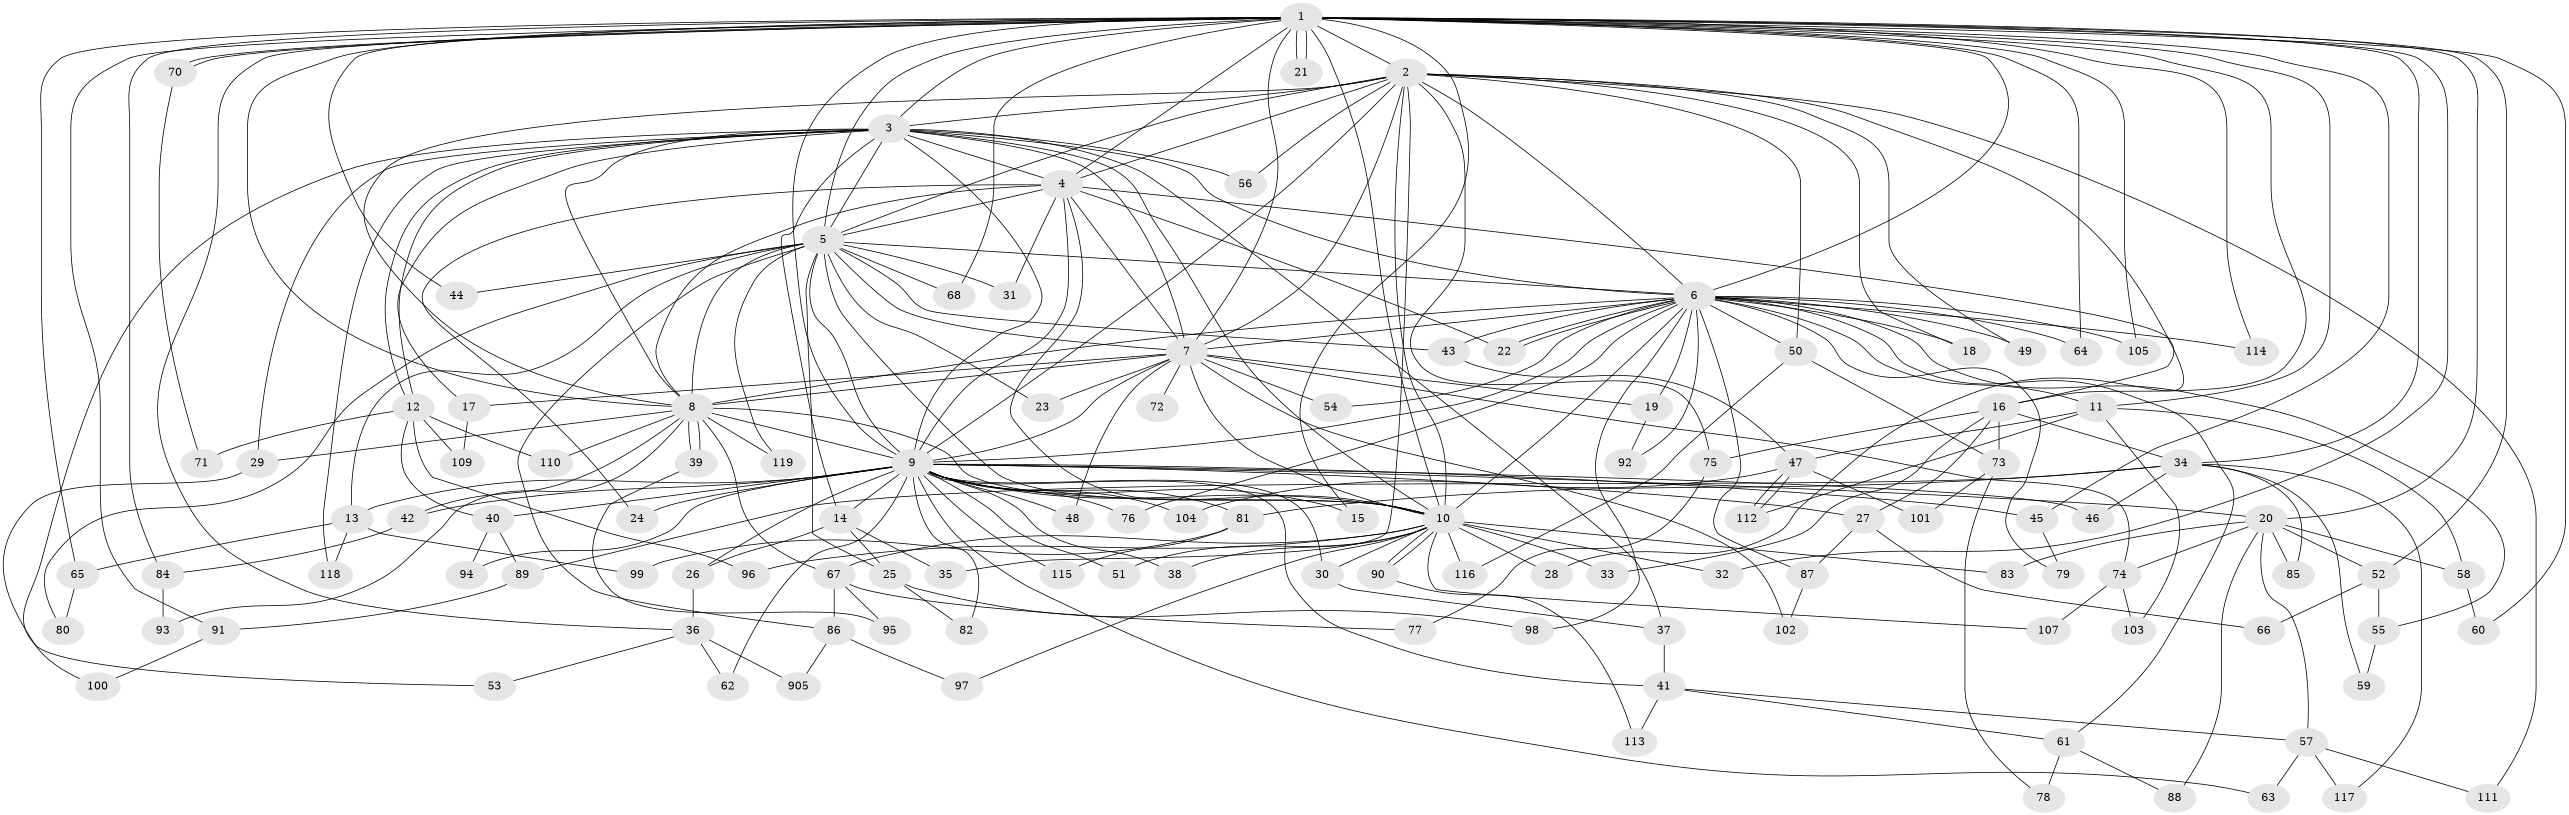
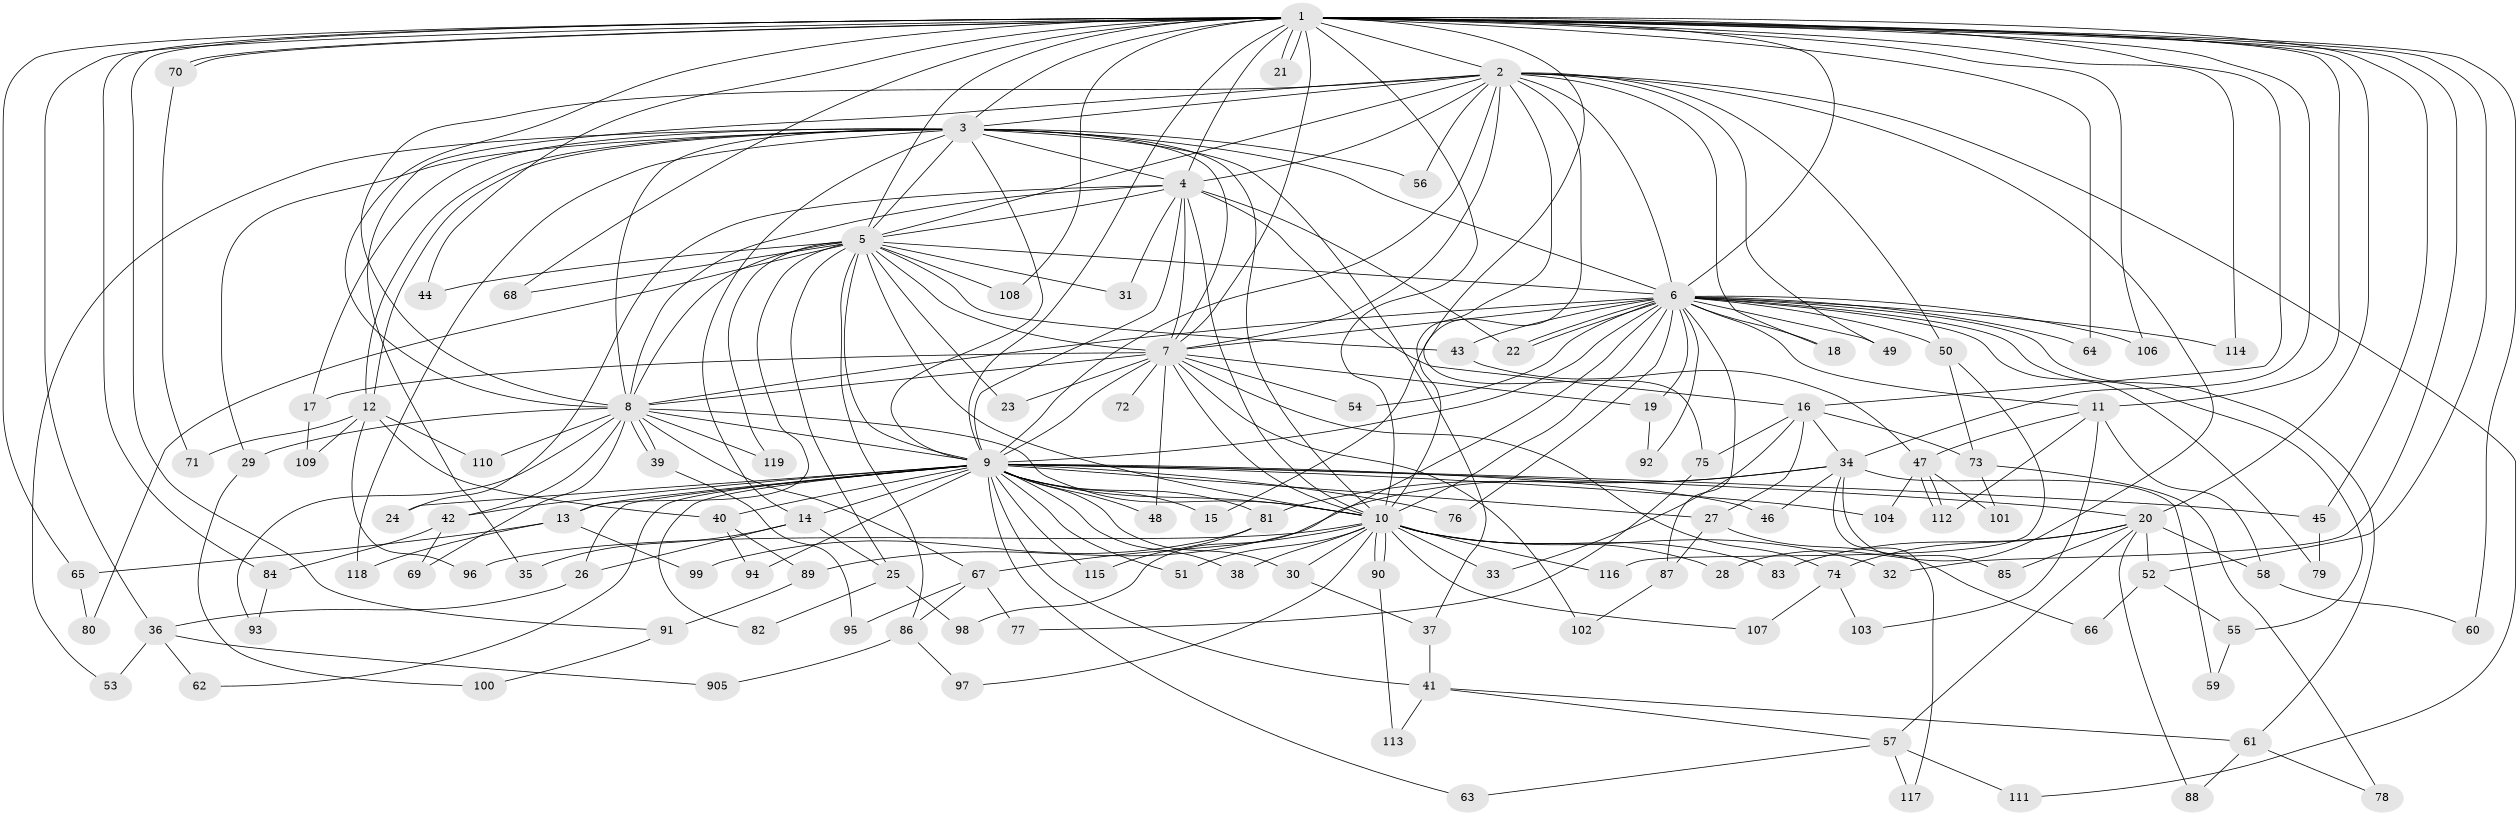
node "108": added
node "105": label "105" -> "106"
node "69": added
